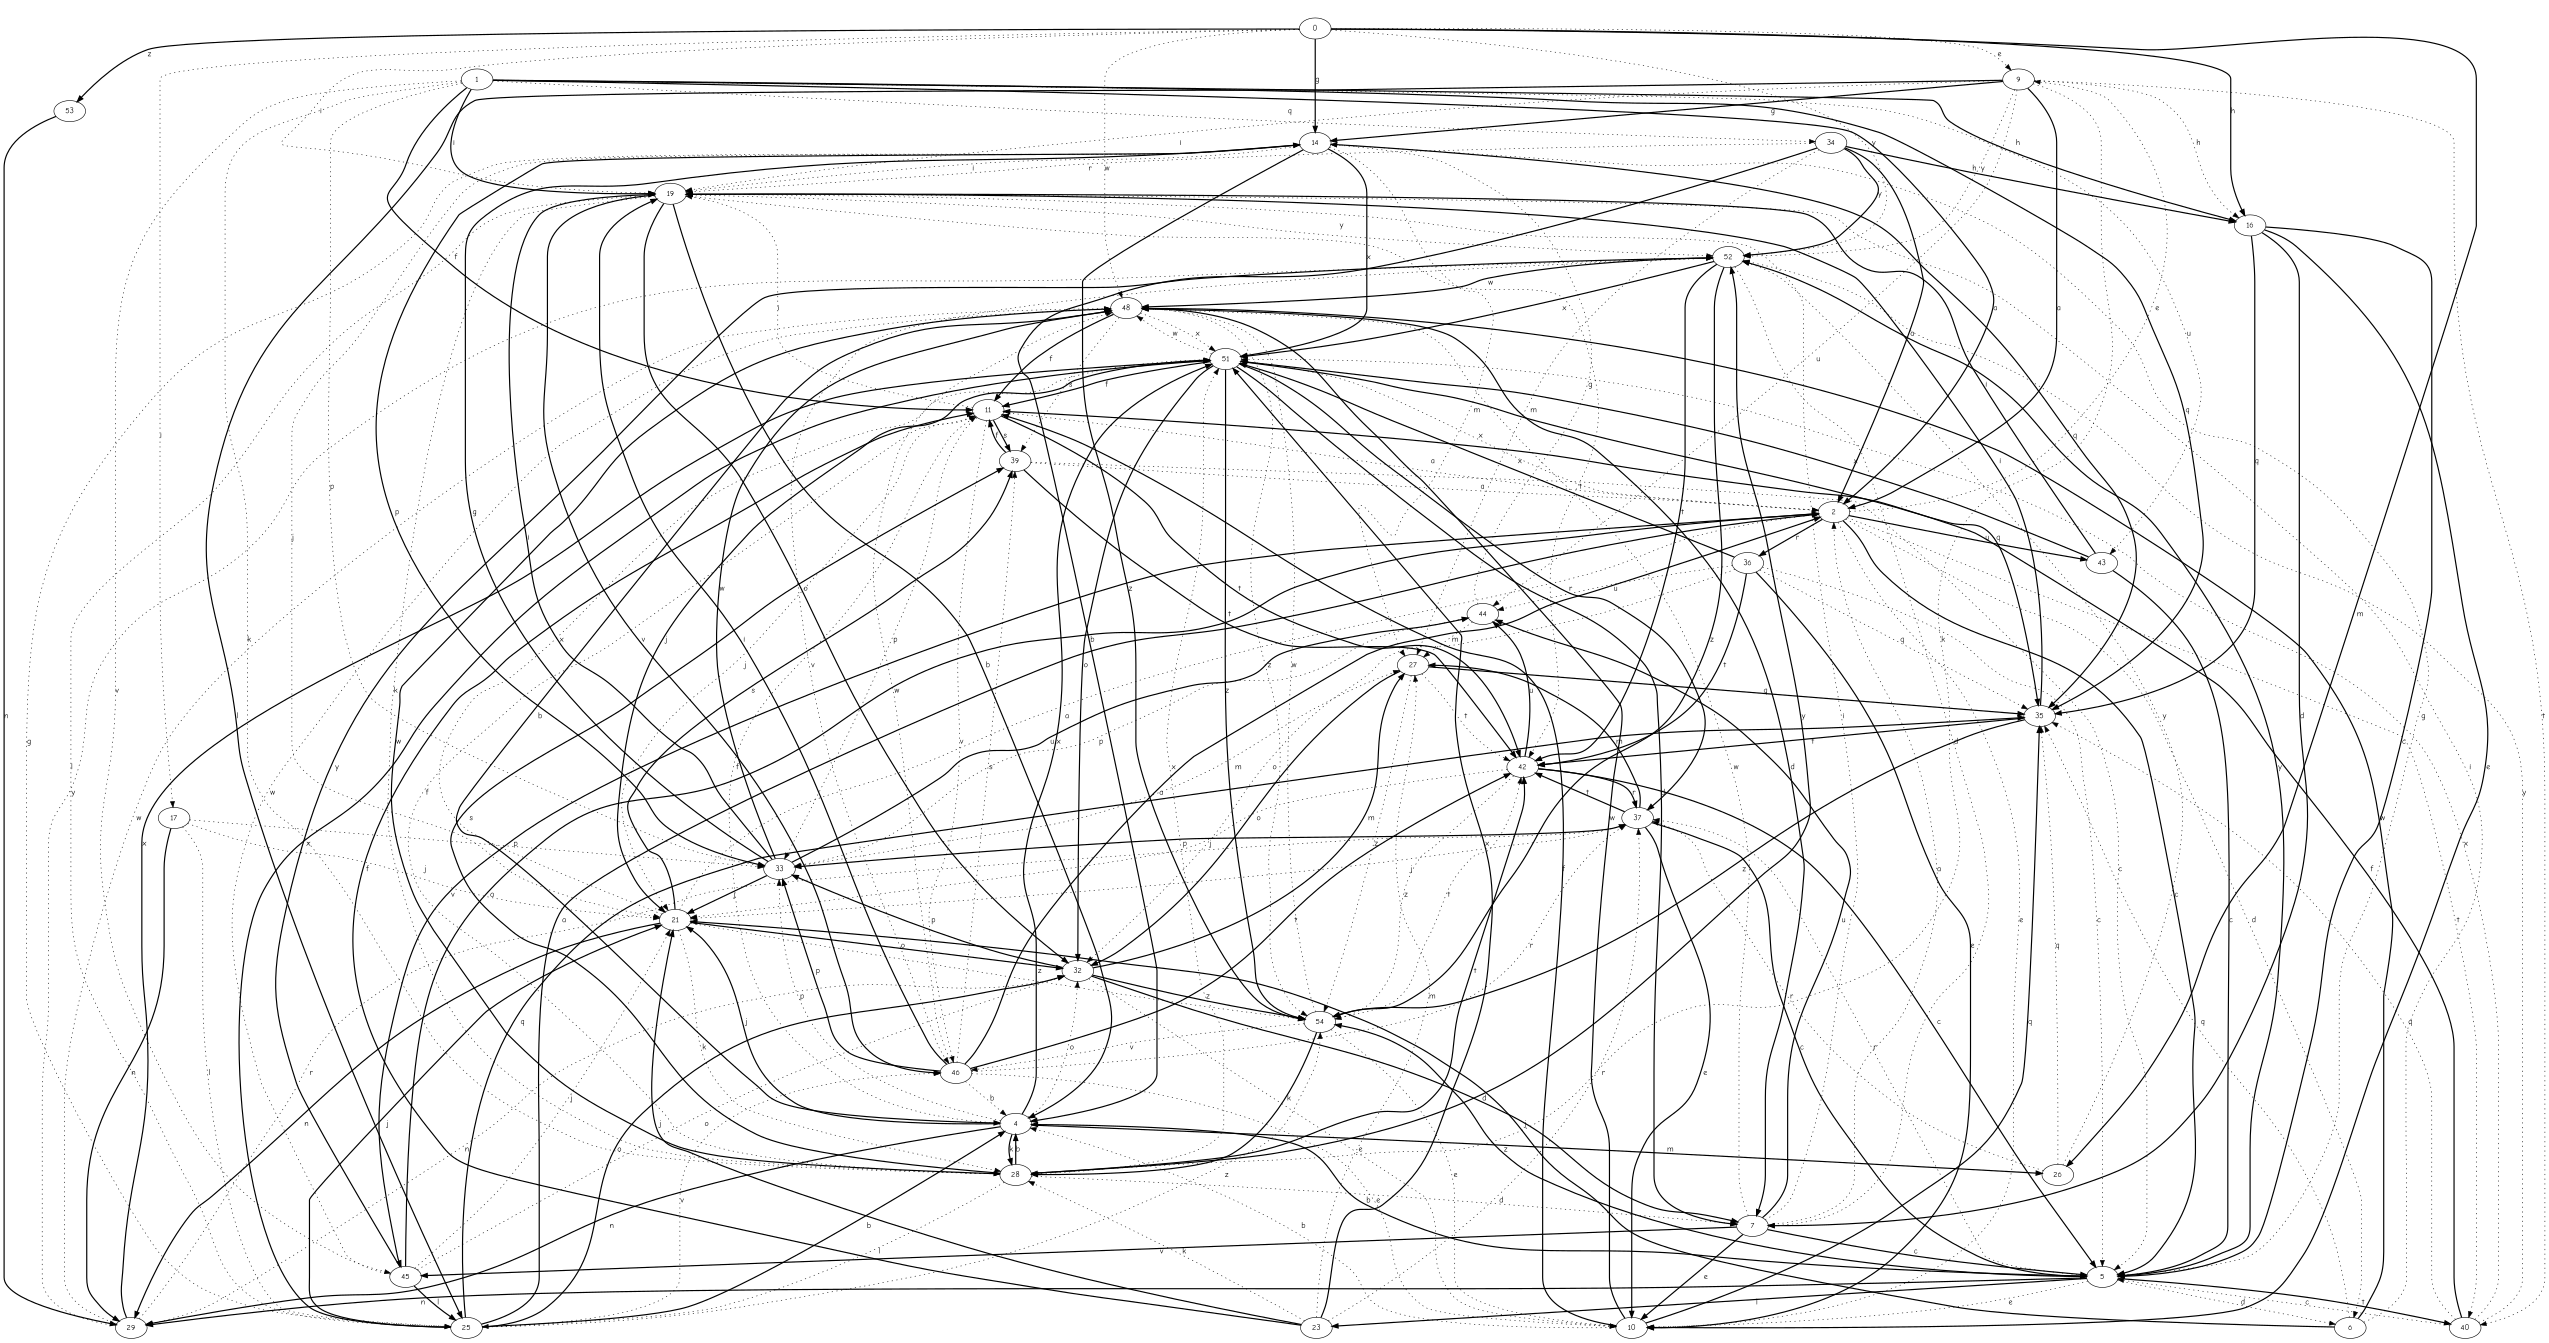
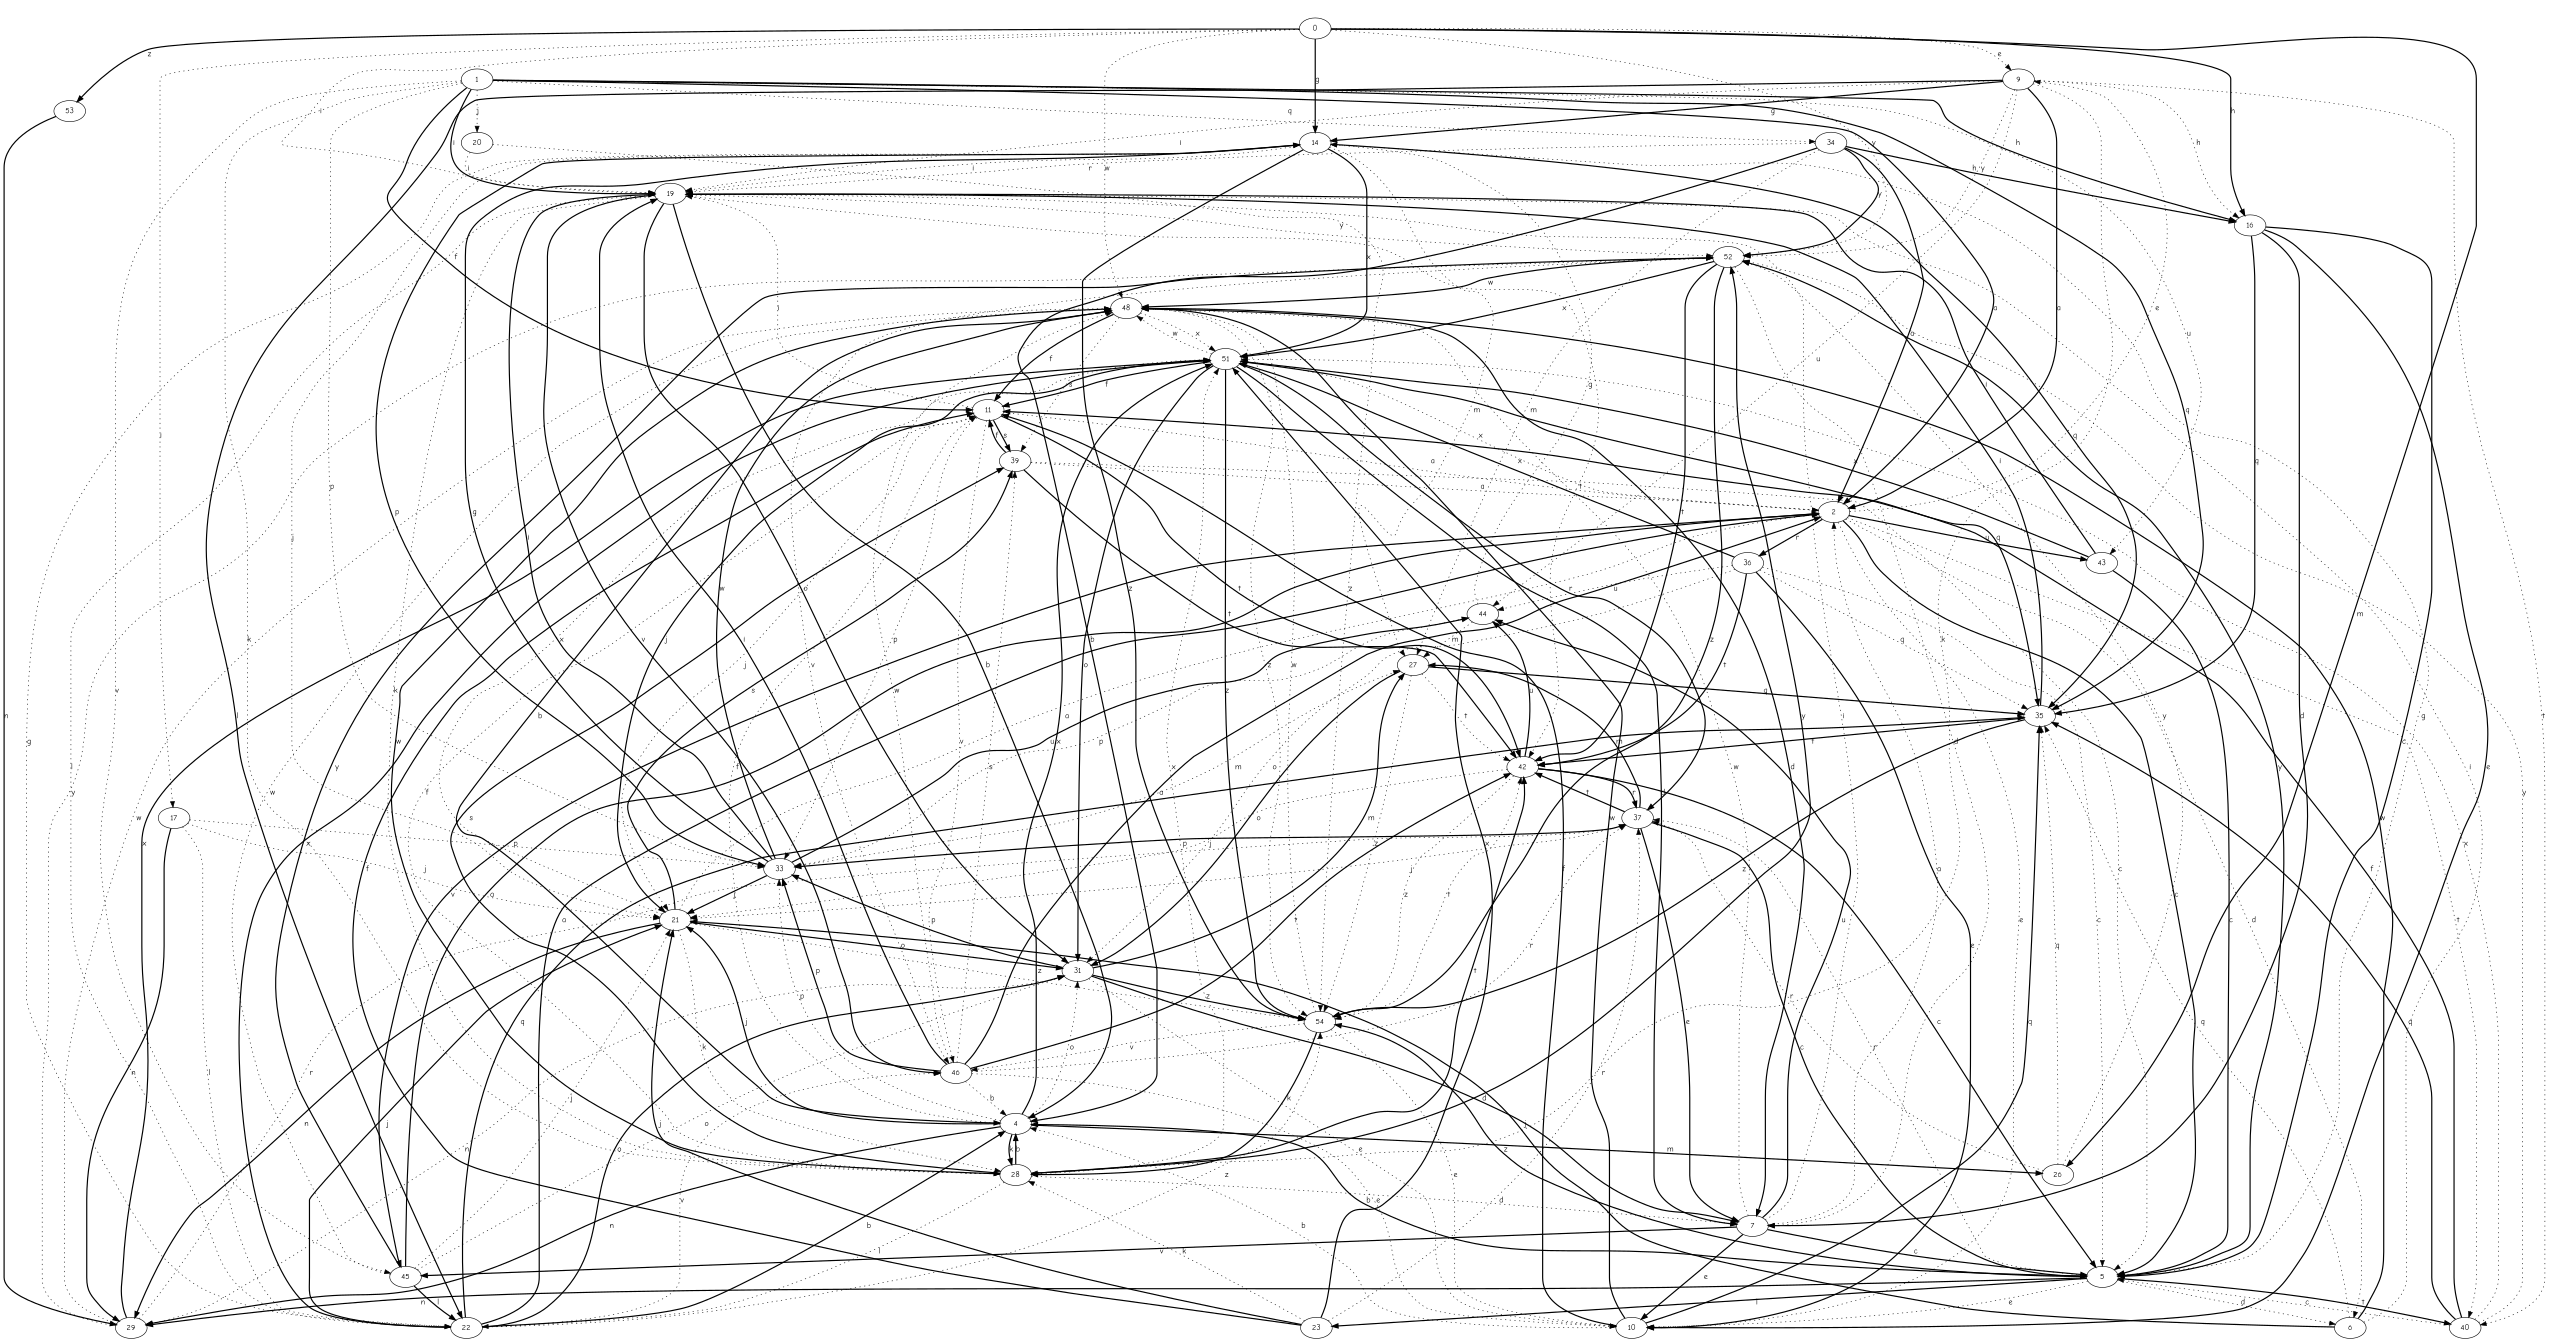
node "20": added
edge "40" -> "35": style dotted -> bold
node "32": label "32" -> "31"
edge "23" -> "27": removed, label "m"
edge "37" -> "10": now "37" -> "7"
node "25": label "25" -> "22"
